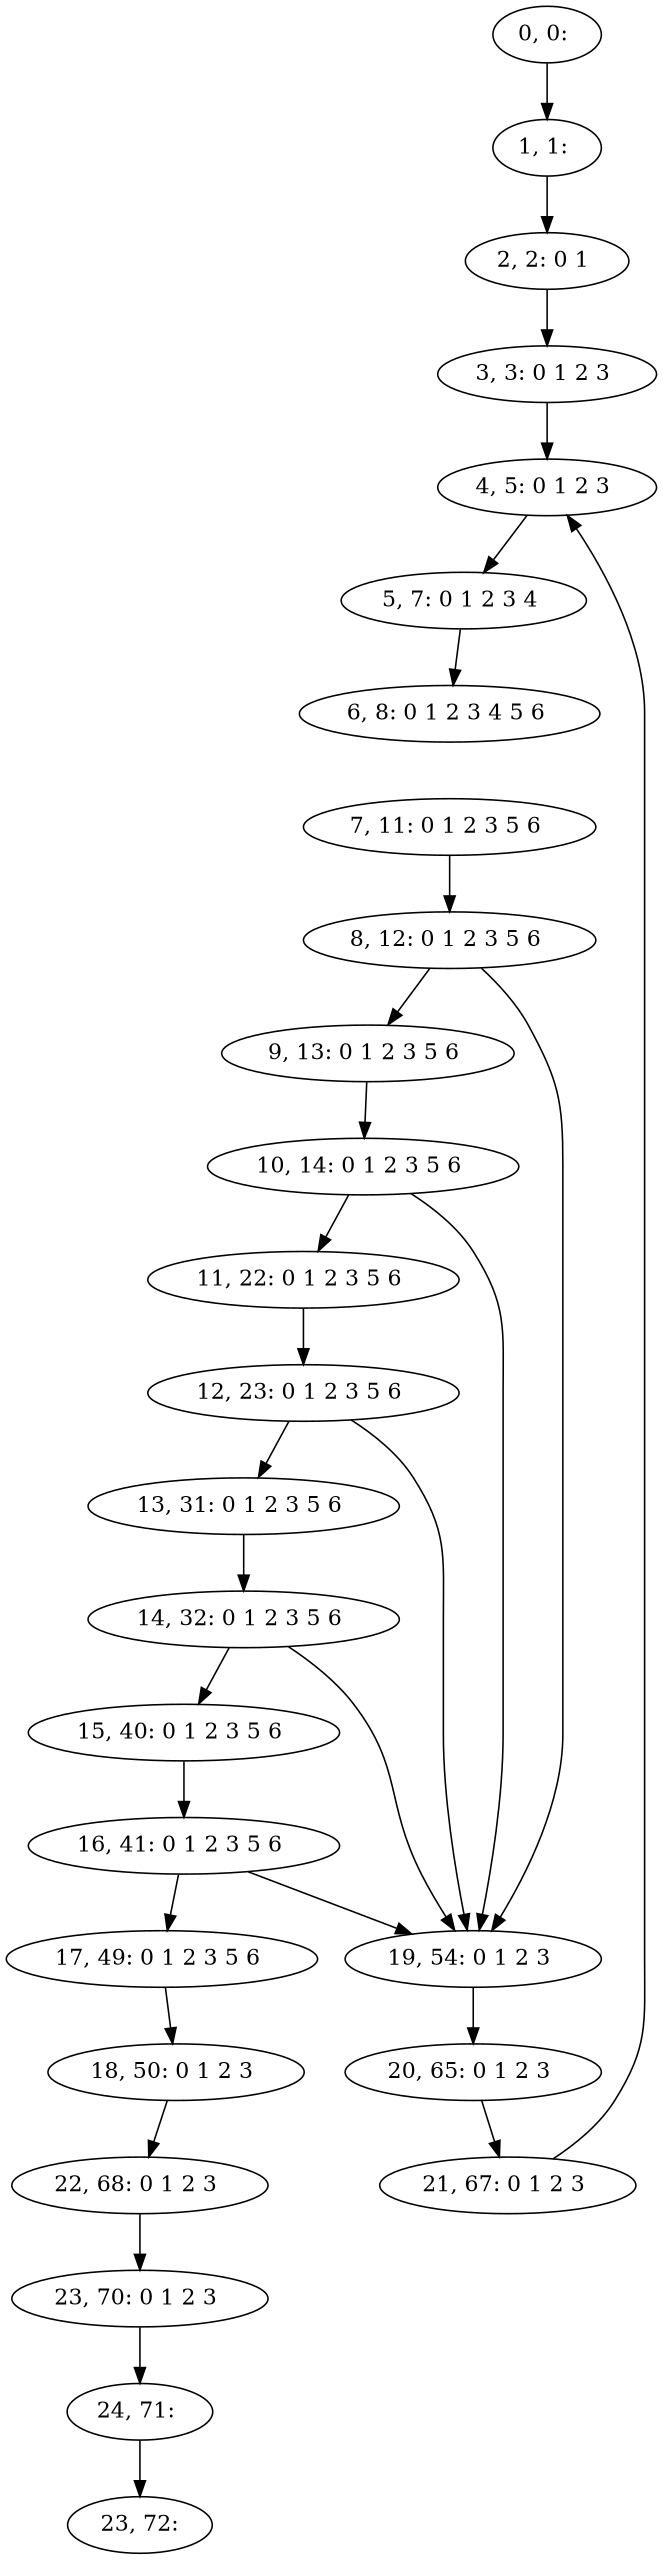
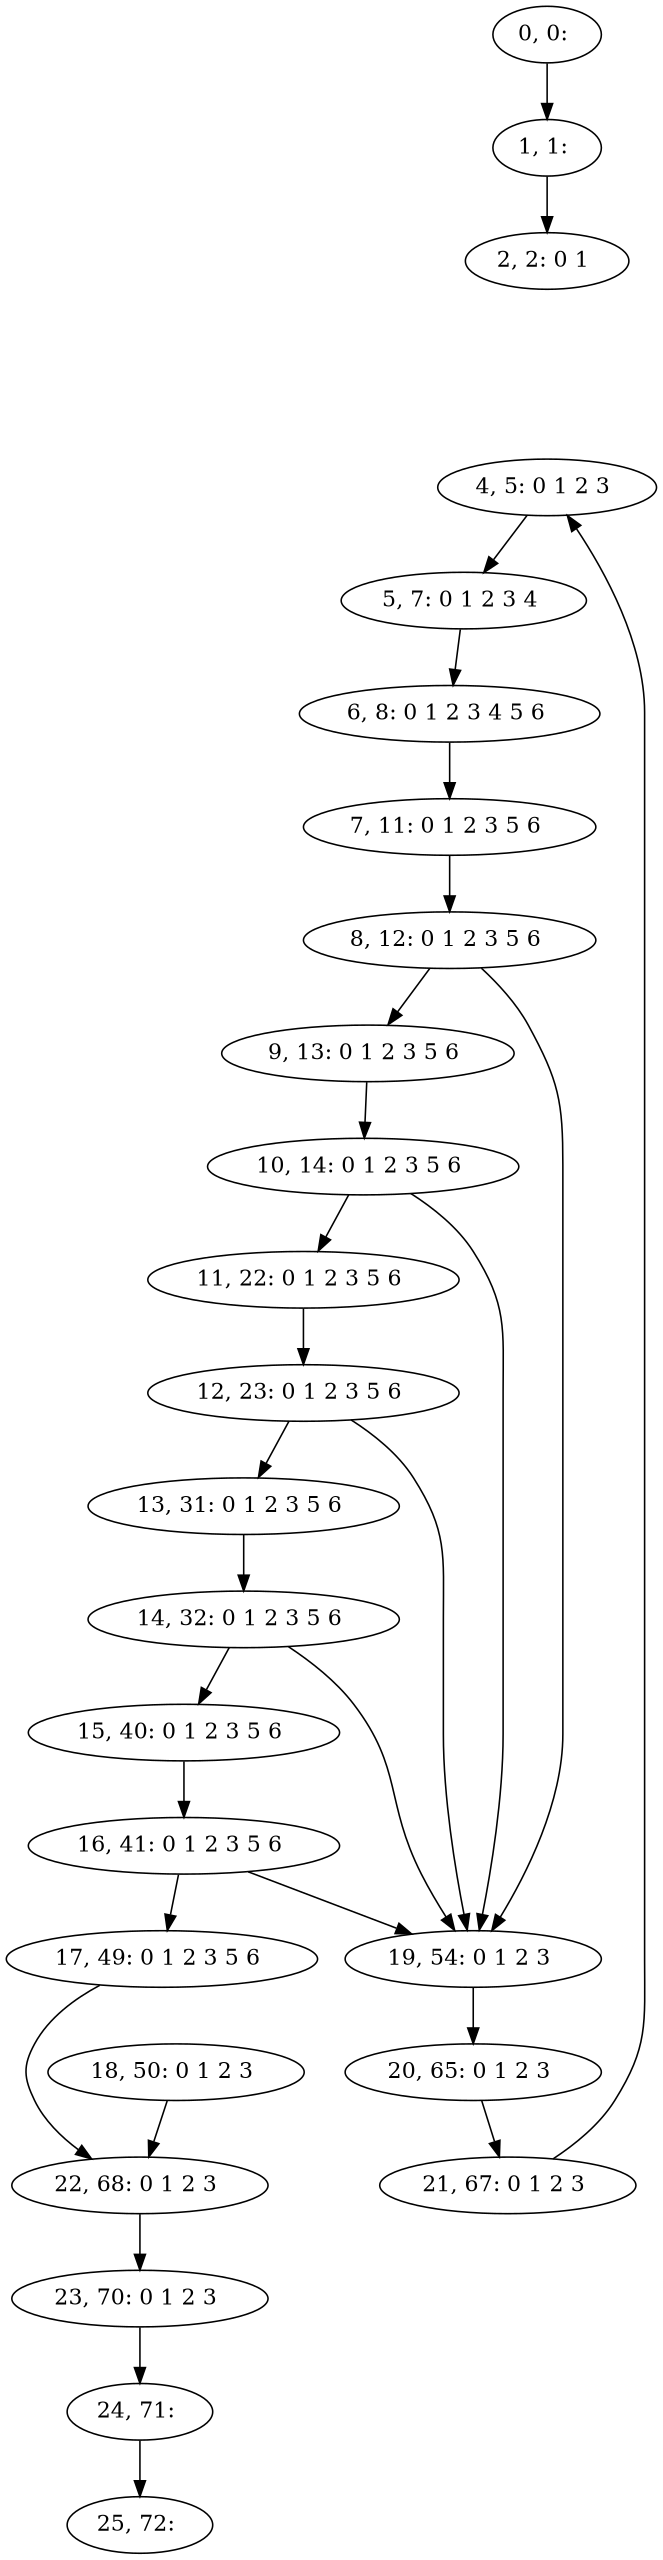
node "3, 3: 0 1 2 3": removed
edge "6, 8: 0 1 2 3 4 5 6" -> "7, 11: 0 1 2 3 5 6": added
edge "17, 49: 0 1 2 3 5 6" -> "18, 50: 0 1 2 3": now "17, 49: 0 1 2 3 5 6" -> "22, 68: 0 1 2 3"
node "23, 72:": label "23, 72:" -> "25, 72:"
